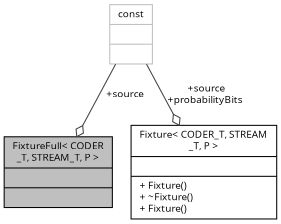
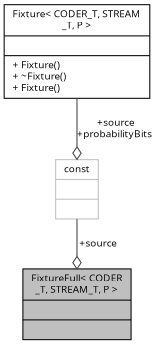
edge "const" -> "Fixture< CODER_T, STREAM": reversed
